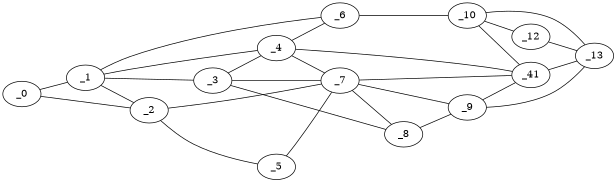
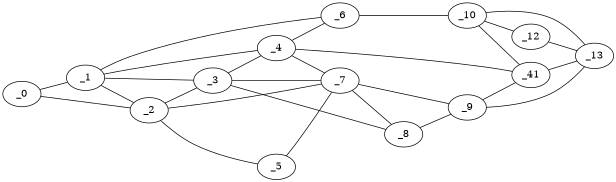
edge "_41" -- "_7": removed
edge "_3" -- "_2": added
